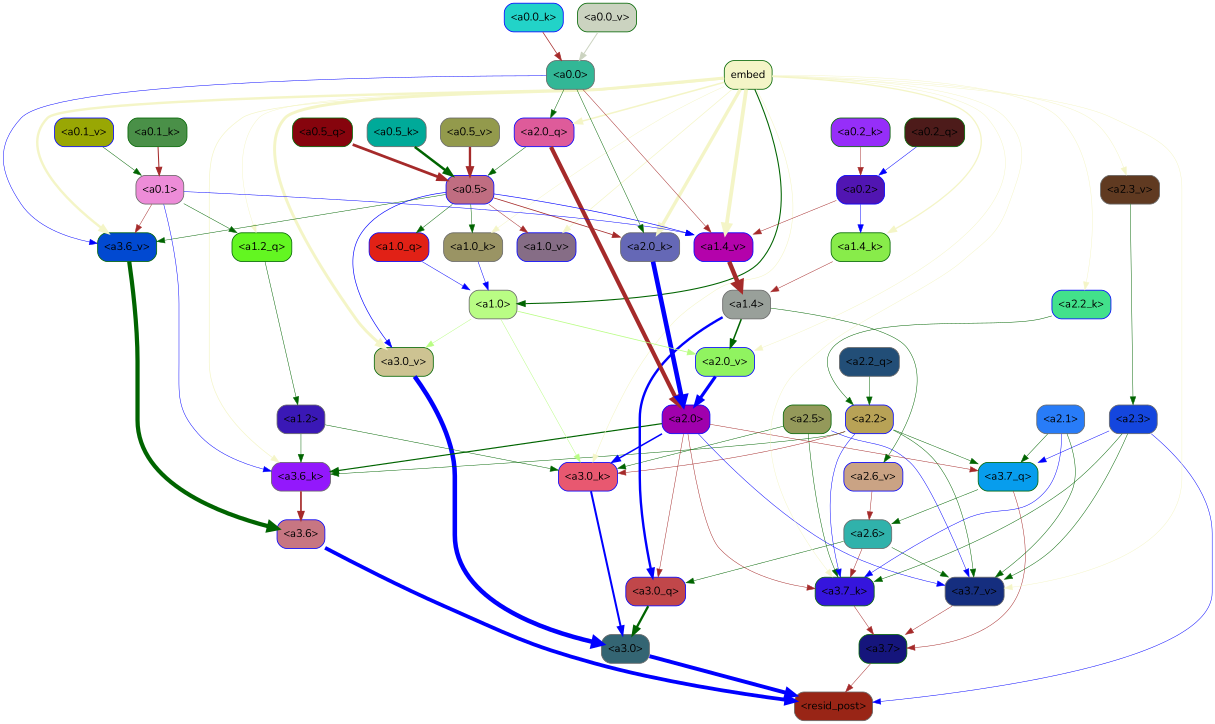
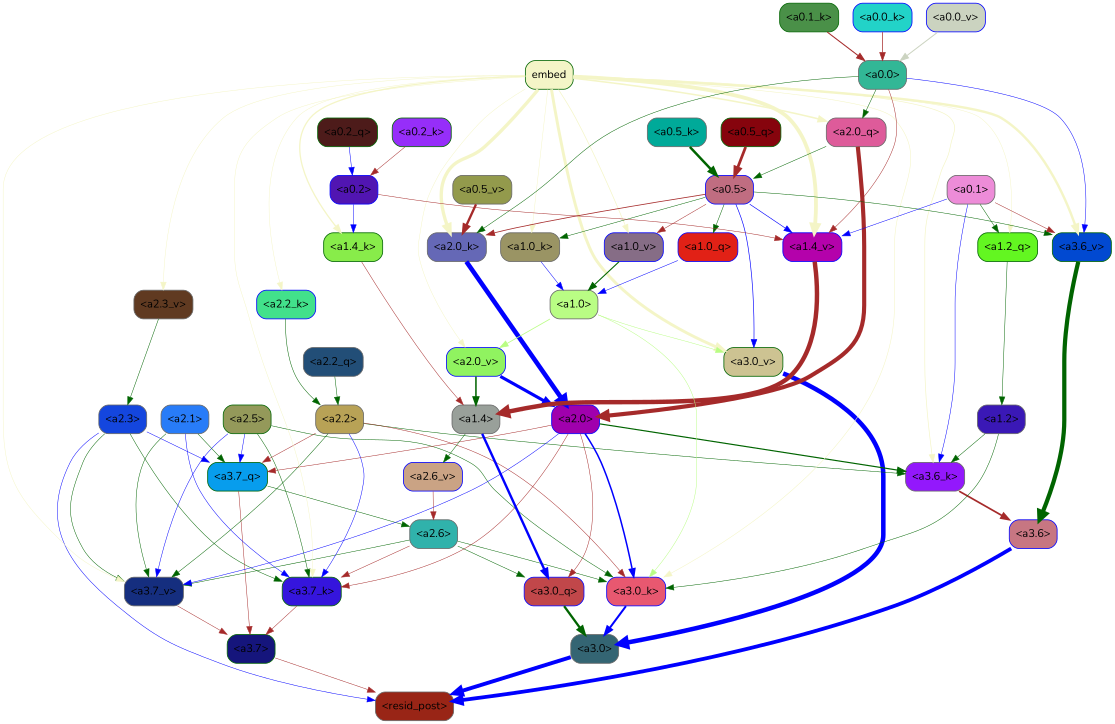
node "<a0.0_v>": color darkgreen -> blue
node "<a0.1_v>": removed
node "<a2.0_q>": color blue -> gray40
edge "<a0.1_k>" -> "<a0.1>": now "<a0.1_k>" -> "<a0.0>"
edge "<a0.5_v>" -> "<a0.5>": now "<a0.5_v>" -> "<a2.0_k>"
edge "embed" -> "<a1.0>": now "<a1.0_v>" -> "<a1.0>"
edge "<a1.4>" -> "<a2.0_v>": reversed
node "<a2.2>": color blue -> gray40
edge "<a2.5>" -> "<a3.7_q>": added
edge "<a2.2>" -> "<a3.7_q>": color darkgreen -> brown
edge "<a2.6>" -> "<a3.0_k>": added
